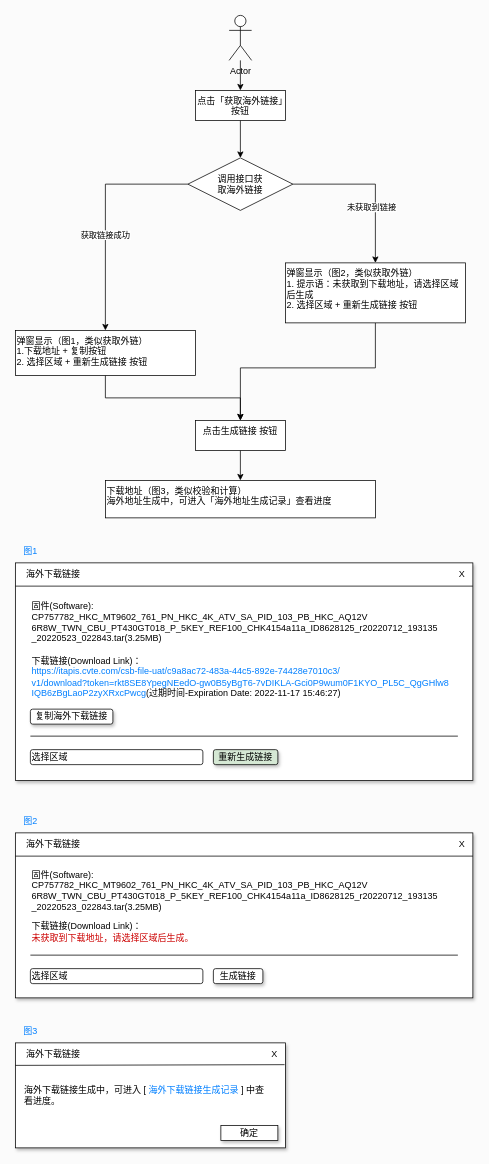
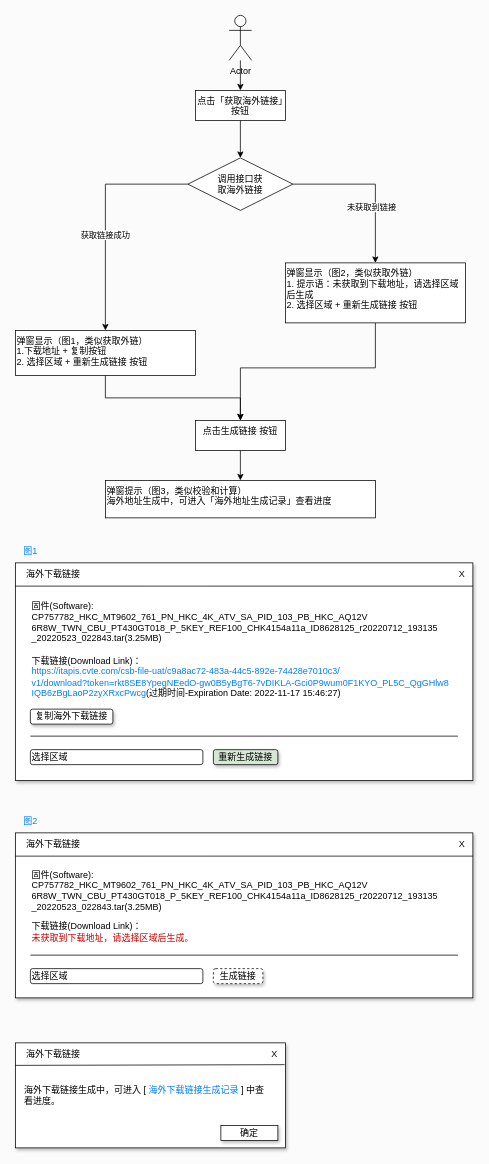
node "下载地址（图3，类似校验和计算） 海外地址生成中，可进入「海外地址生成记录」查看进度": label "下载地址（图3，类似校验和计算） 海外地址生成中，可进入「海外地址生成记录」查看进度" -> "弹窗提示（图3，类似校验和计算） 海外地址生成中，可进入「海外地址生成记录」查看进度"
node "生成链接": style solid -> dashed
node "图3": removed
